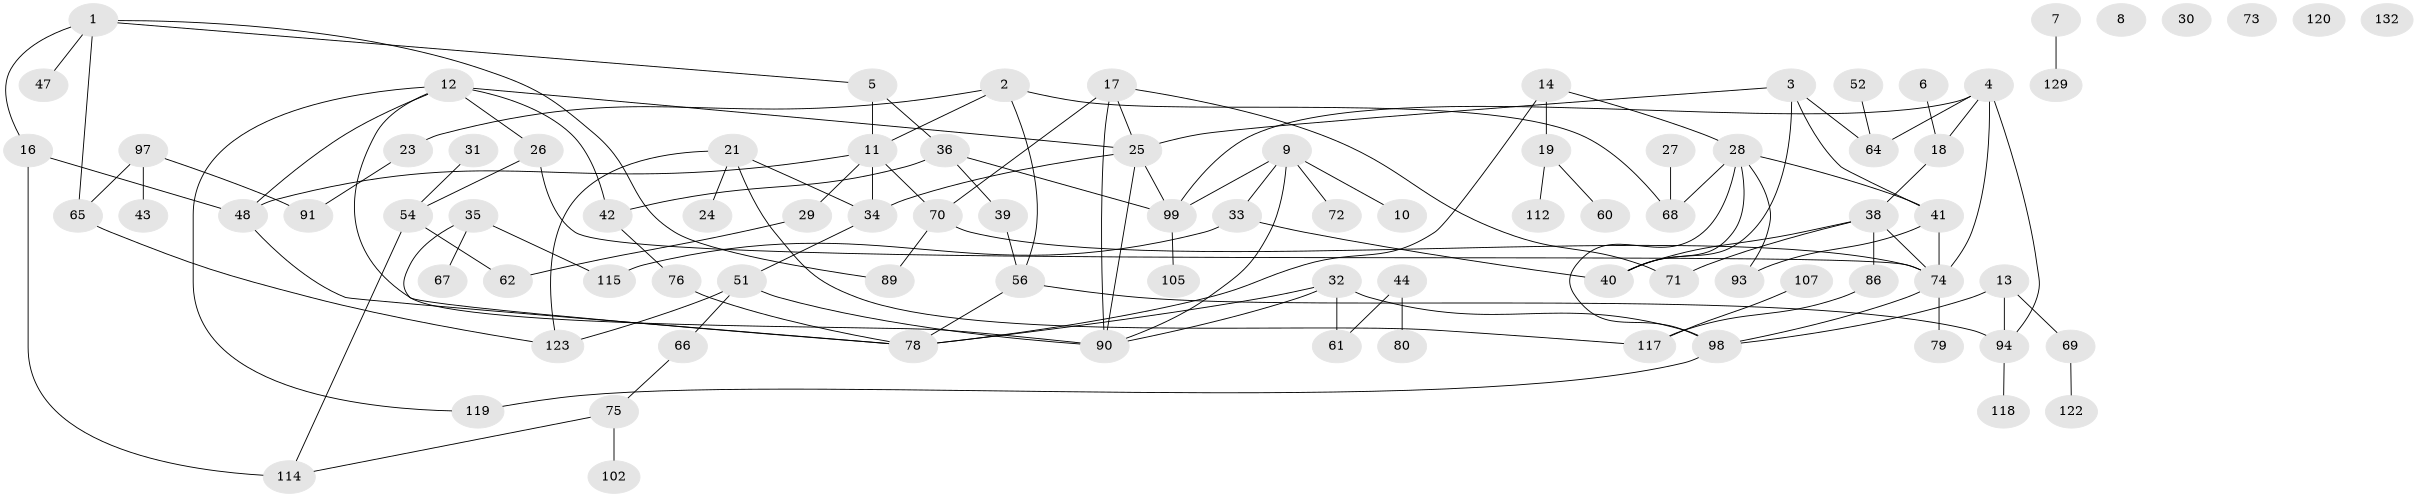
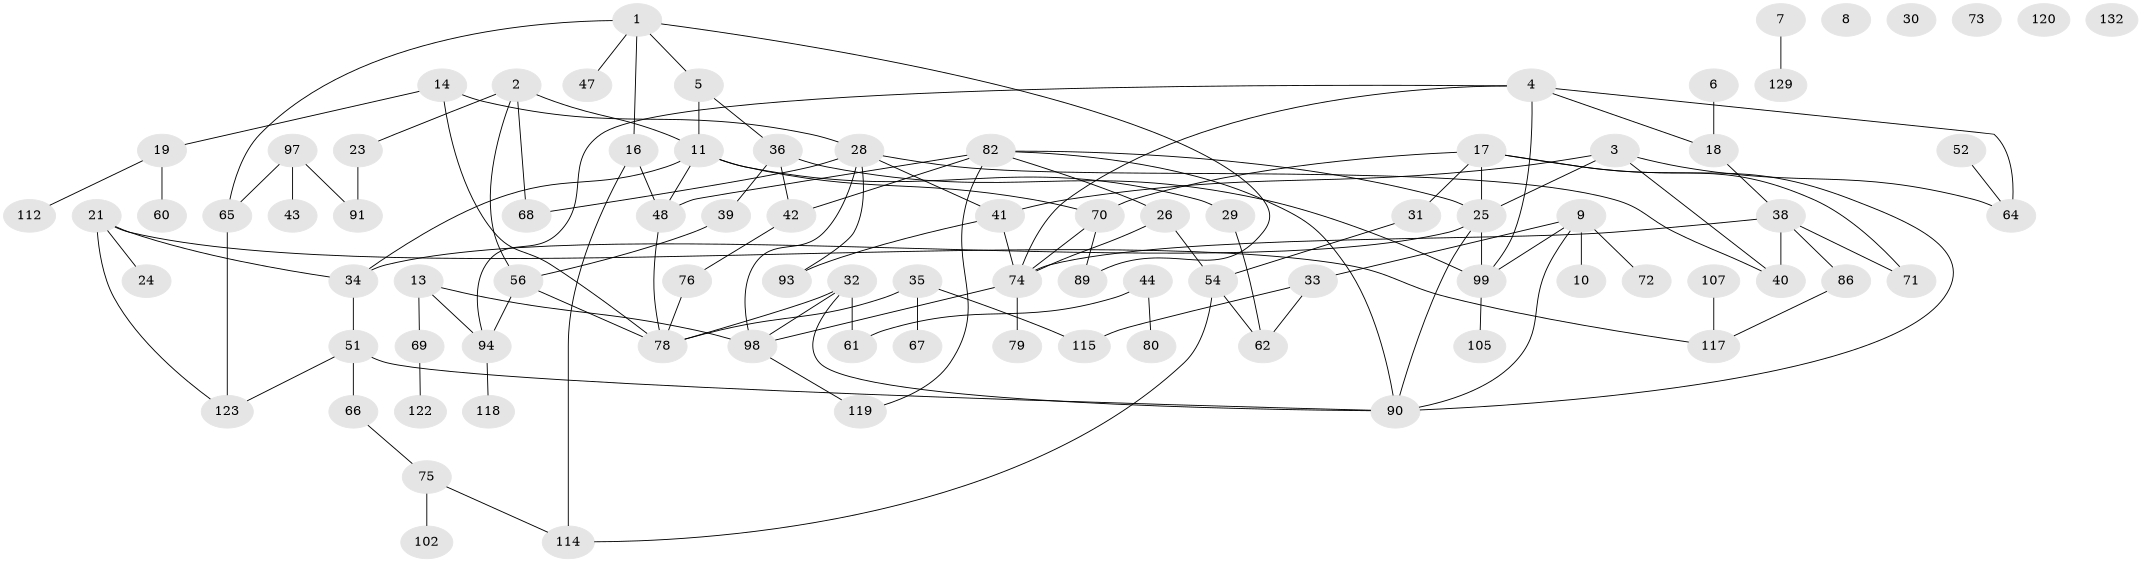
node "12": label "12" -> "82"
node "27": removed
edge "17" -- "31": added
edge "33" -- "40": now "33" -- "62"
